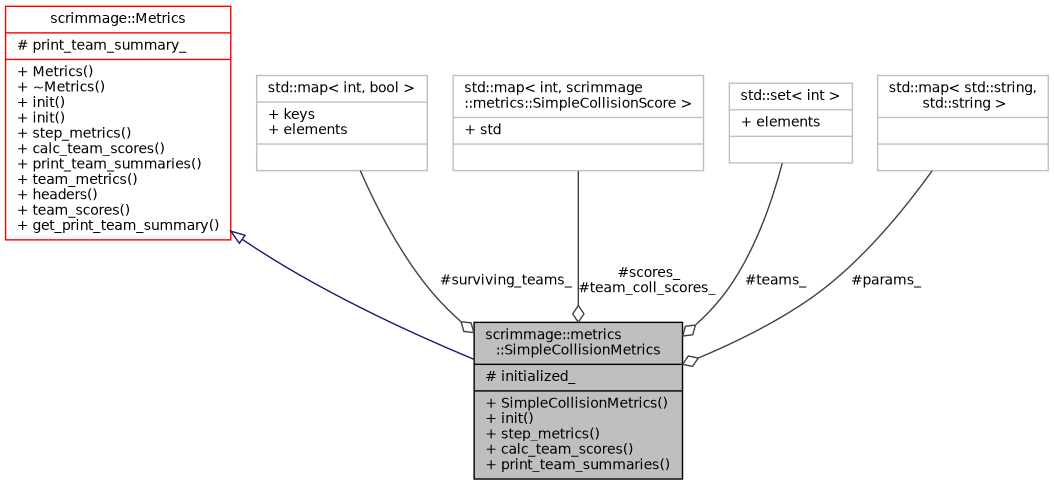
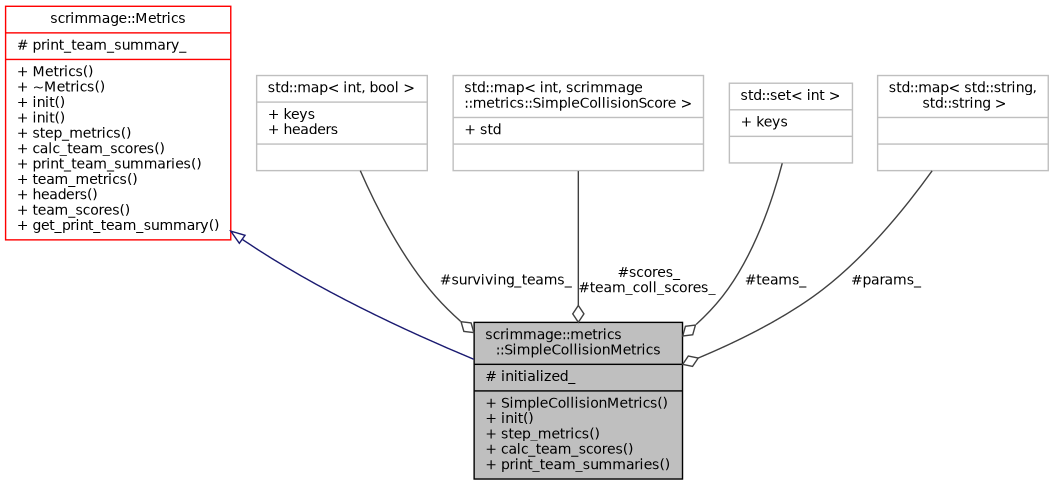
node "std::set< int >": text "+ elements" -> "+ keys"
node "std::map< int, bool >": text "+ elements" -> "+ headers"
